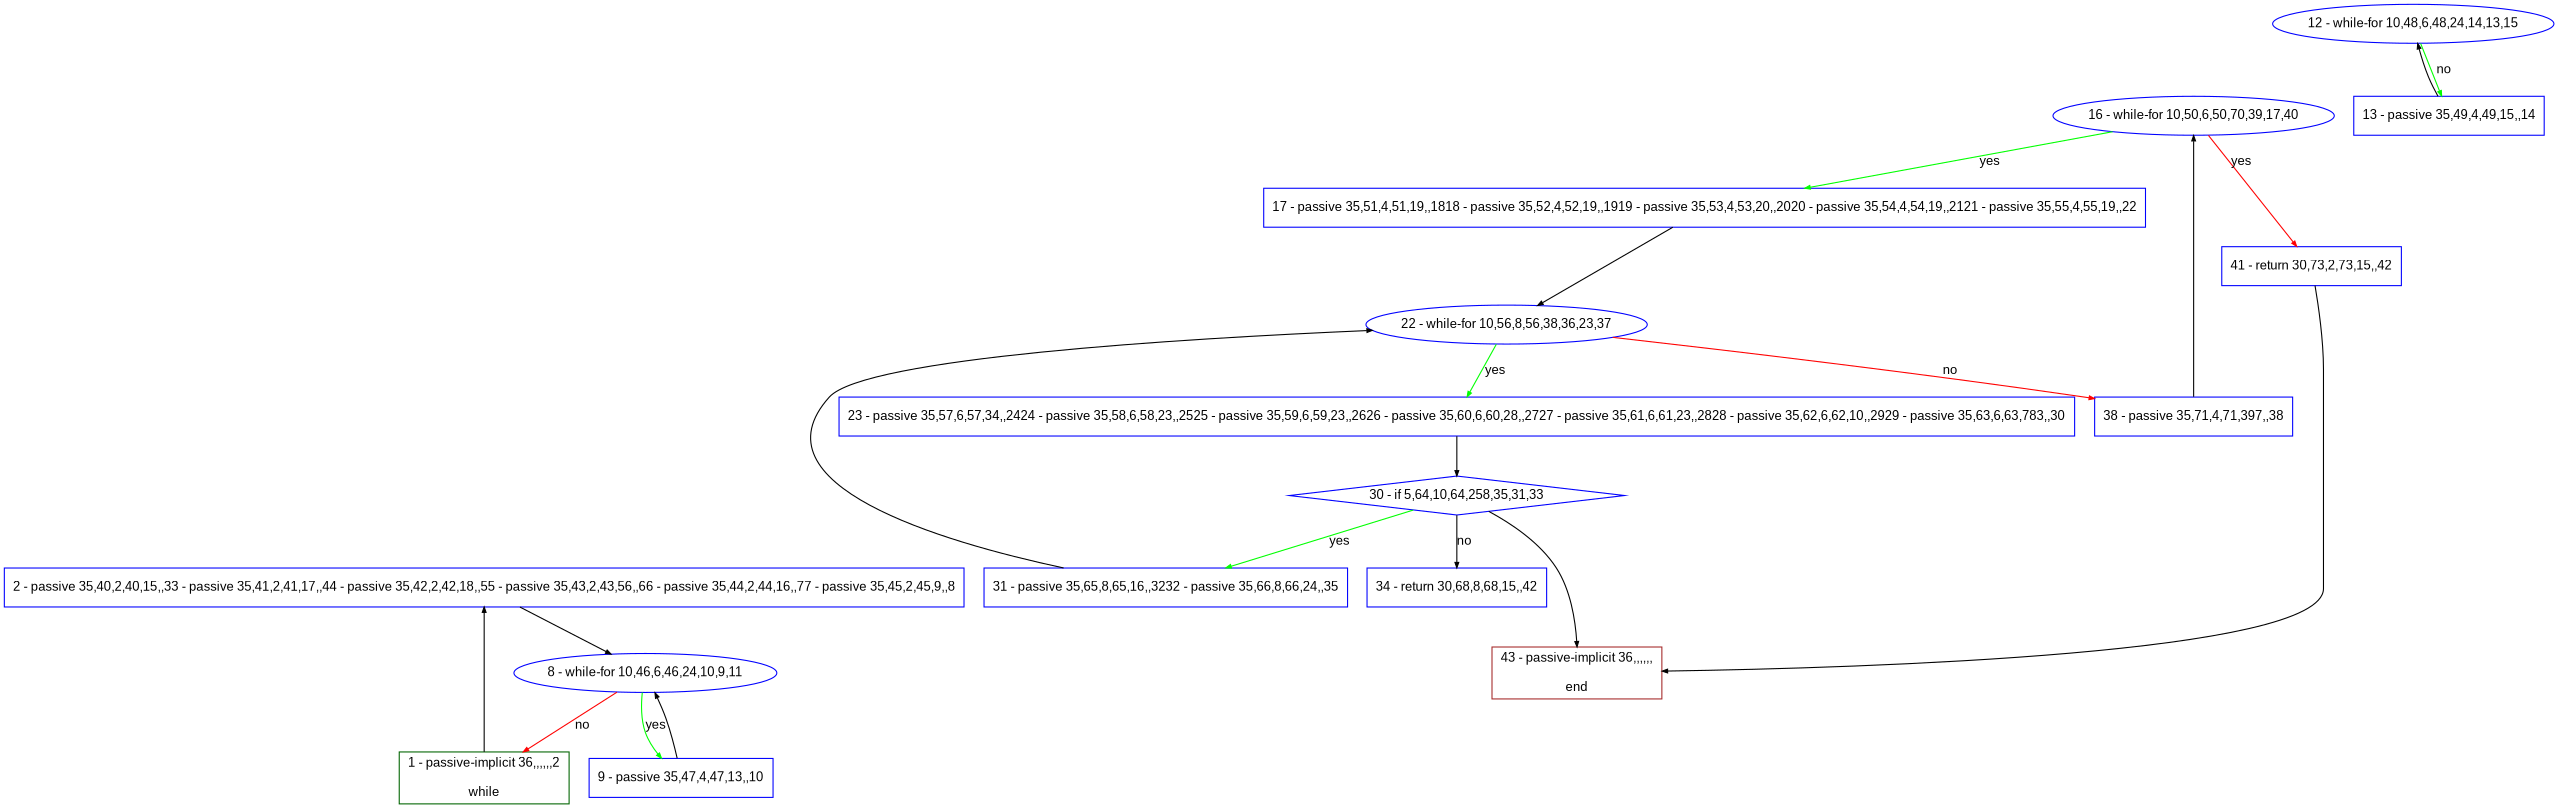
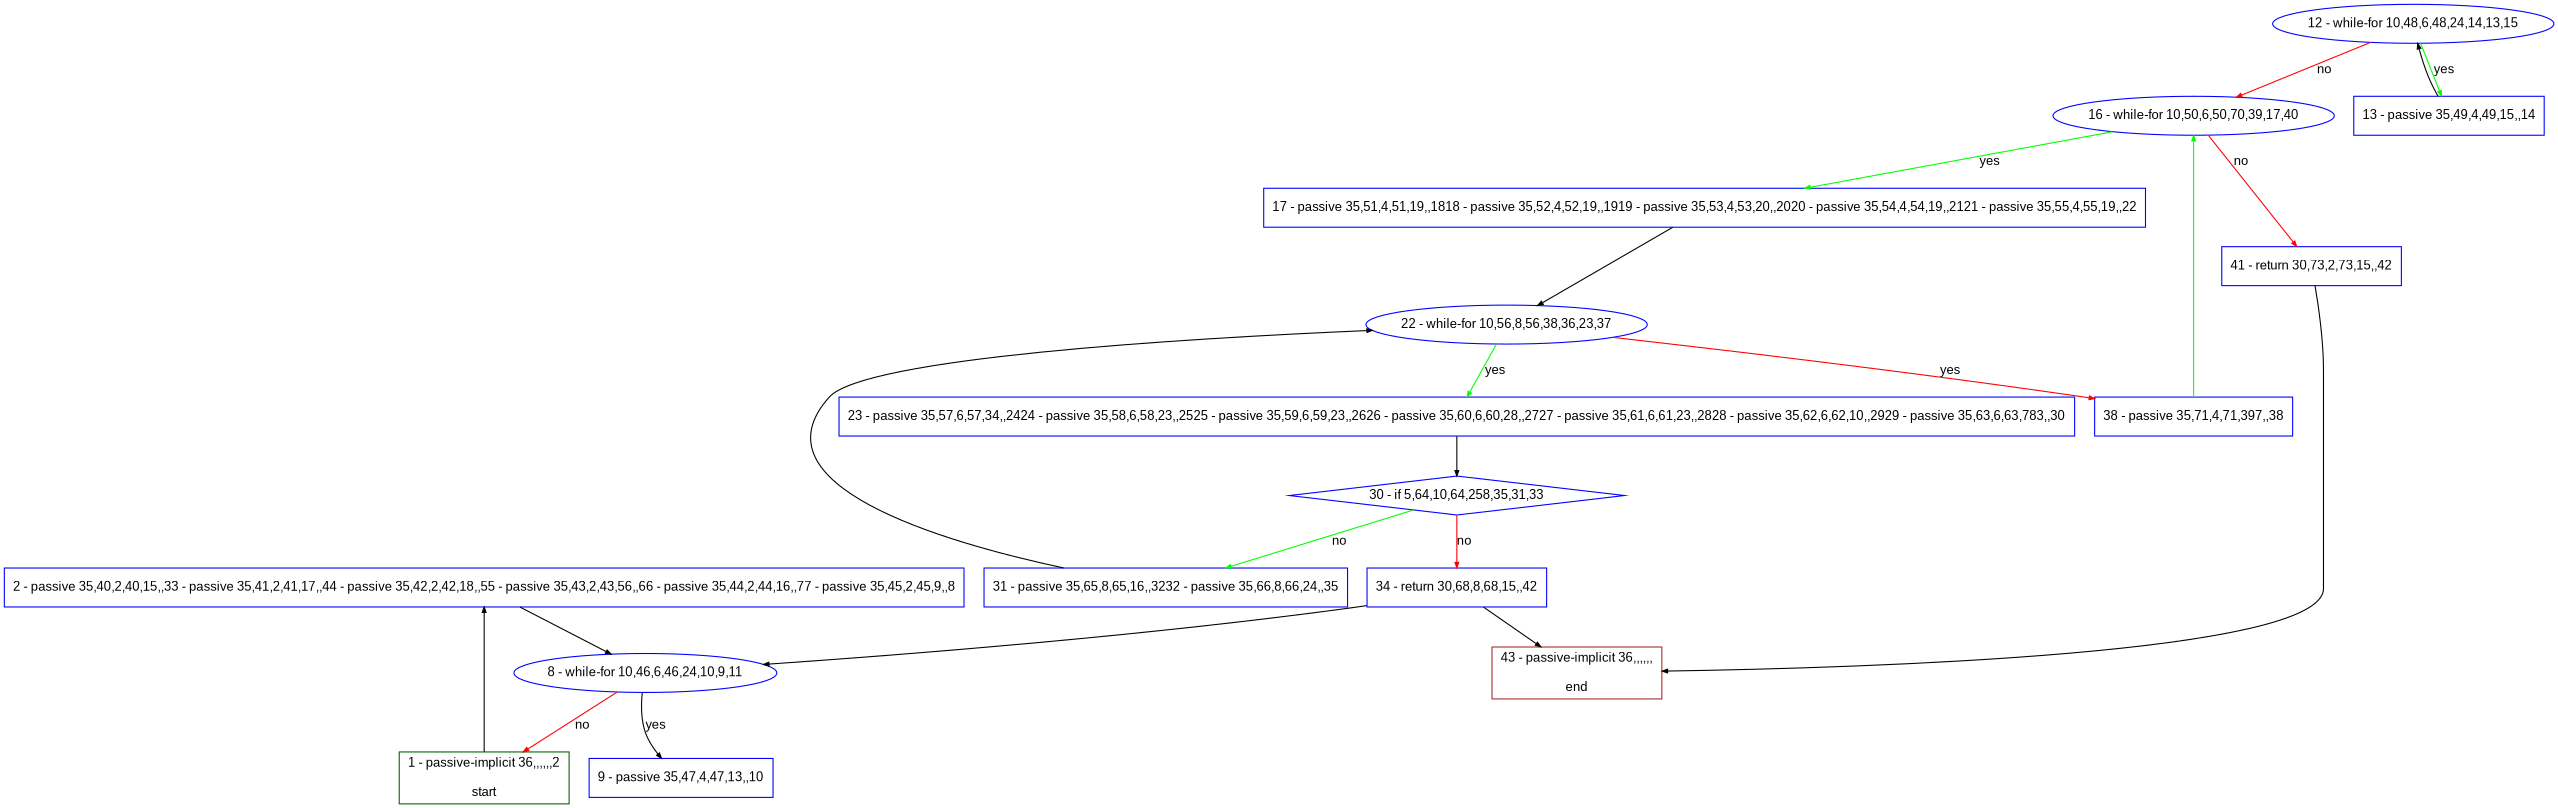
edge "12 - while-for 10,48,6,48,24,14,13,15" -> "16 - while-for 10,50,6,50,70,39,17,40": added
edge "12 - while-for 10,48,6,48,24,14,13,15" -> "13 - passive 35,49,4,49,15,,14": label "no" -> "yes"
edge "16 - while-for 10,50,6,50,70,39,17,40" -> "41 - return 30,73,2,73,15,,42": label "yes" -> "no"
edge "38 - passive 35,71,4,71,397,,38" -> "16 - while-for 10,50,6,50,70,39,17,40": color #000000 -> #00ff00
edge "22 - while-for 10,56,8,56,38,36,23,37" -> "38 - passive 35,71,4,71,397,,38": label "no" -> "yes"
edge "30 - if 5,64,10,64,258,35,31,33" -> "34 - return 30,68,8,68,15,,42": color #000000 -> #ff0000
edge "30 - if 5,64,10,64,258,35,31,33" -> "31 - passive 35,65,8,65,16,,3232 - passive 35,66,8,66,24,,35": label "yes" -> "no"
edge "30 - if 5,64,10,64,258,35,31,33" -> "43 - passive-implicit 36,,,,,, end": now "34 - return 30,68,8,68,15,,42" -> "43 - passive-implicit 36,,,,,, end"
edge "8 - while-for 10,46,6,46,24,10,9,11" -> "9 - passive 35,47,4,47,13,,10": color #00ff00 -> #000000
edge "9 - passive 35,47,4,47,13,,10" -> "8 - while-for 10,46,6,46,24,10,9,11": now "34 - return 30,68,8,68,15,,42" -> "8 - while-for 10,46,6,46,24,10,9,11"
node "1 - passive-implicit 36,,,,,,2 while": label "1 - passive-implicit 36,,,,,,2 while" -> "1 - passive-implicit 36,,,,,,2 start"
